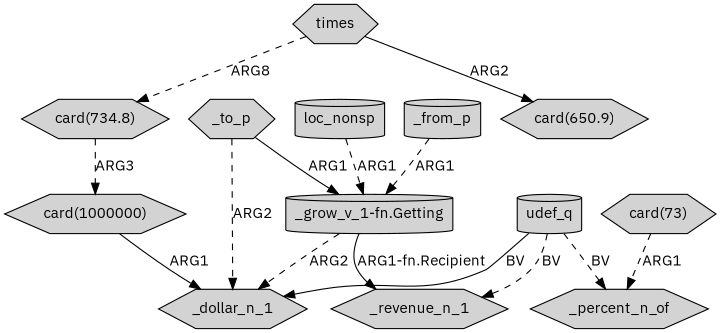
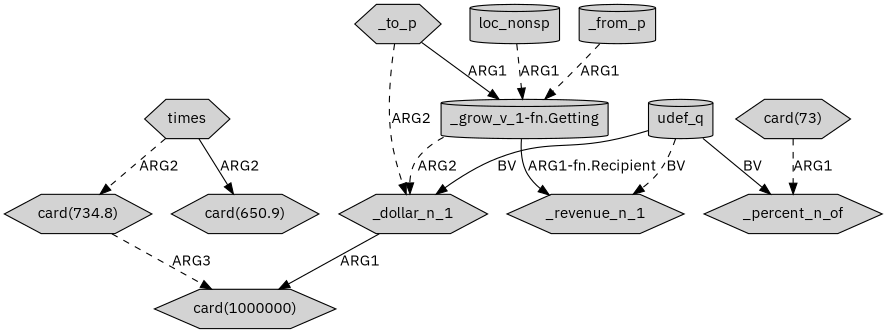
edge "times" -> "card(734.8)": label "ARG8" -> "ARG2"
edge "udef_q" -> "_percent_n_of": style dashed -> solid
edge "card(1000000)" -> "_dollar_n_1": reversed
